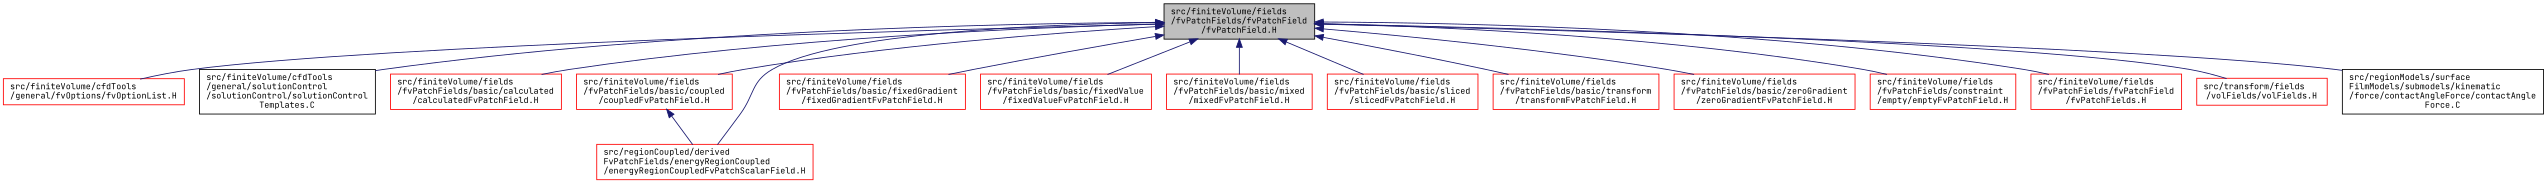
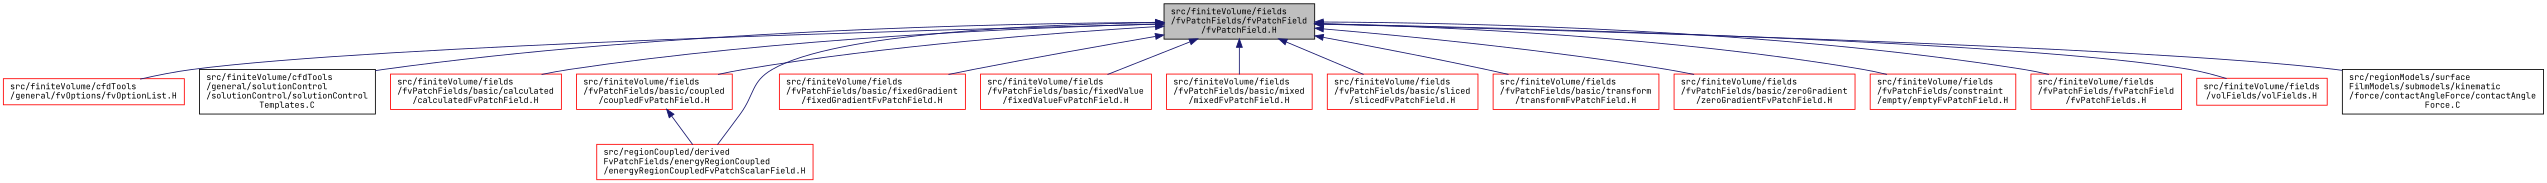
node "src/transform/fields /volFields/volFields.H": label "src/transform/fields /volFields/volFields.H" -> "src/finiteVolume/fields /volFields/volFields.H"
